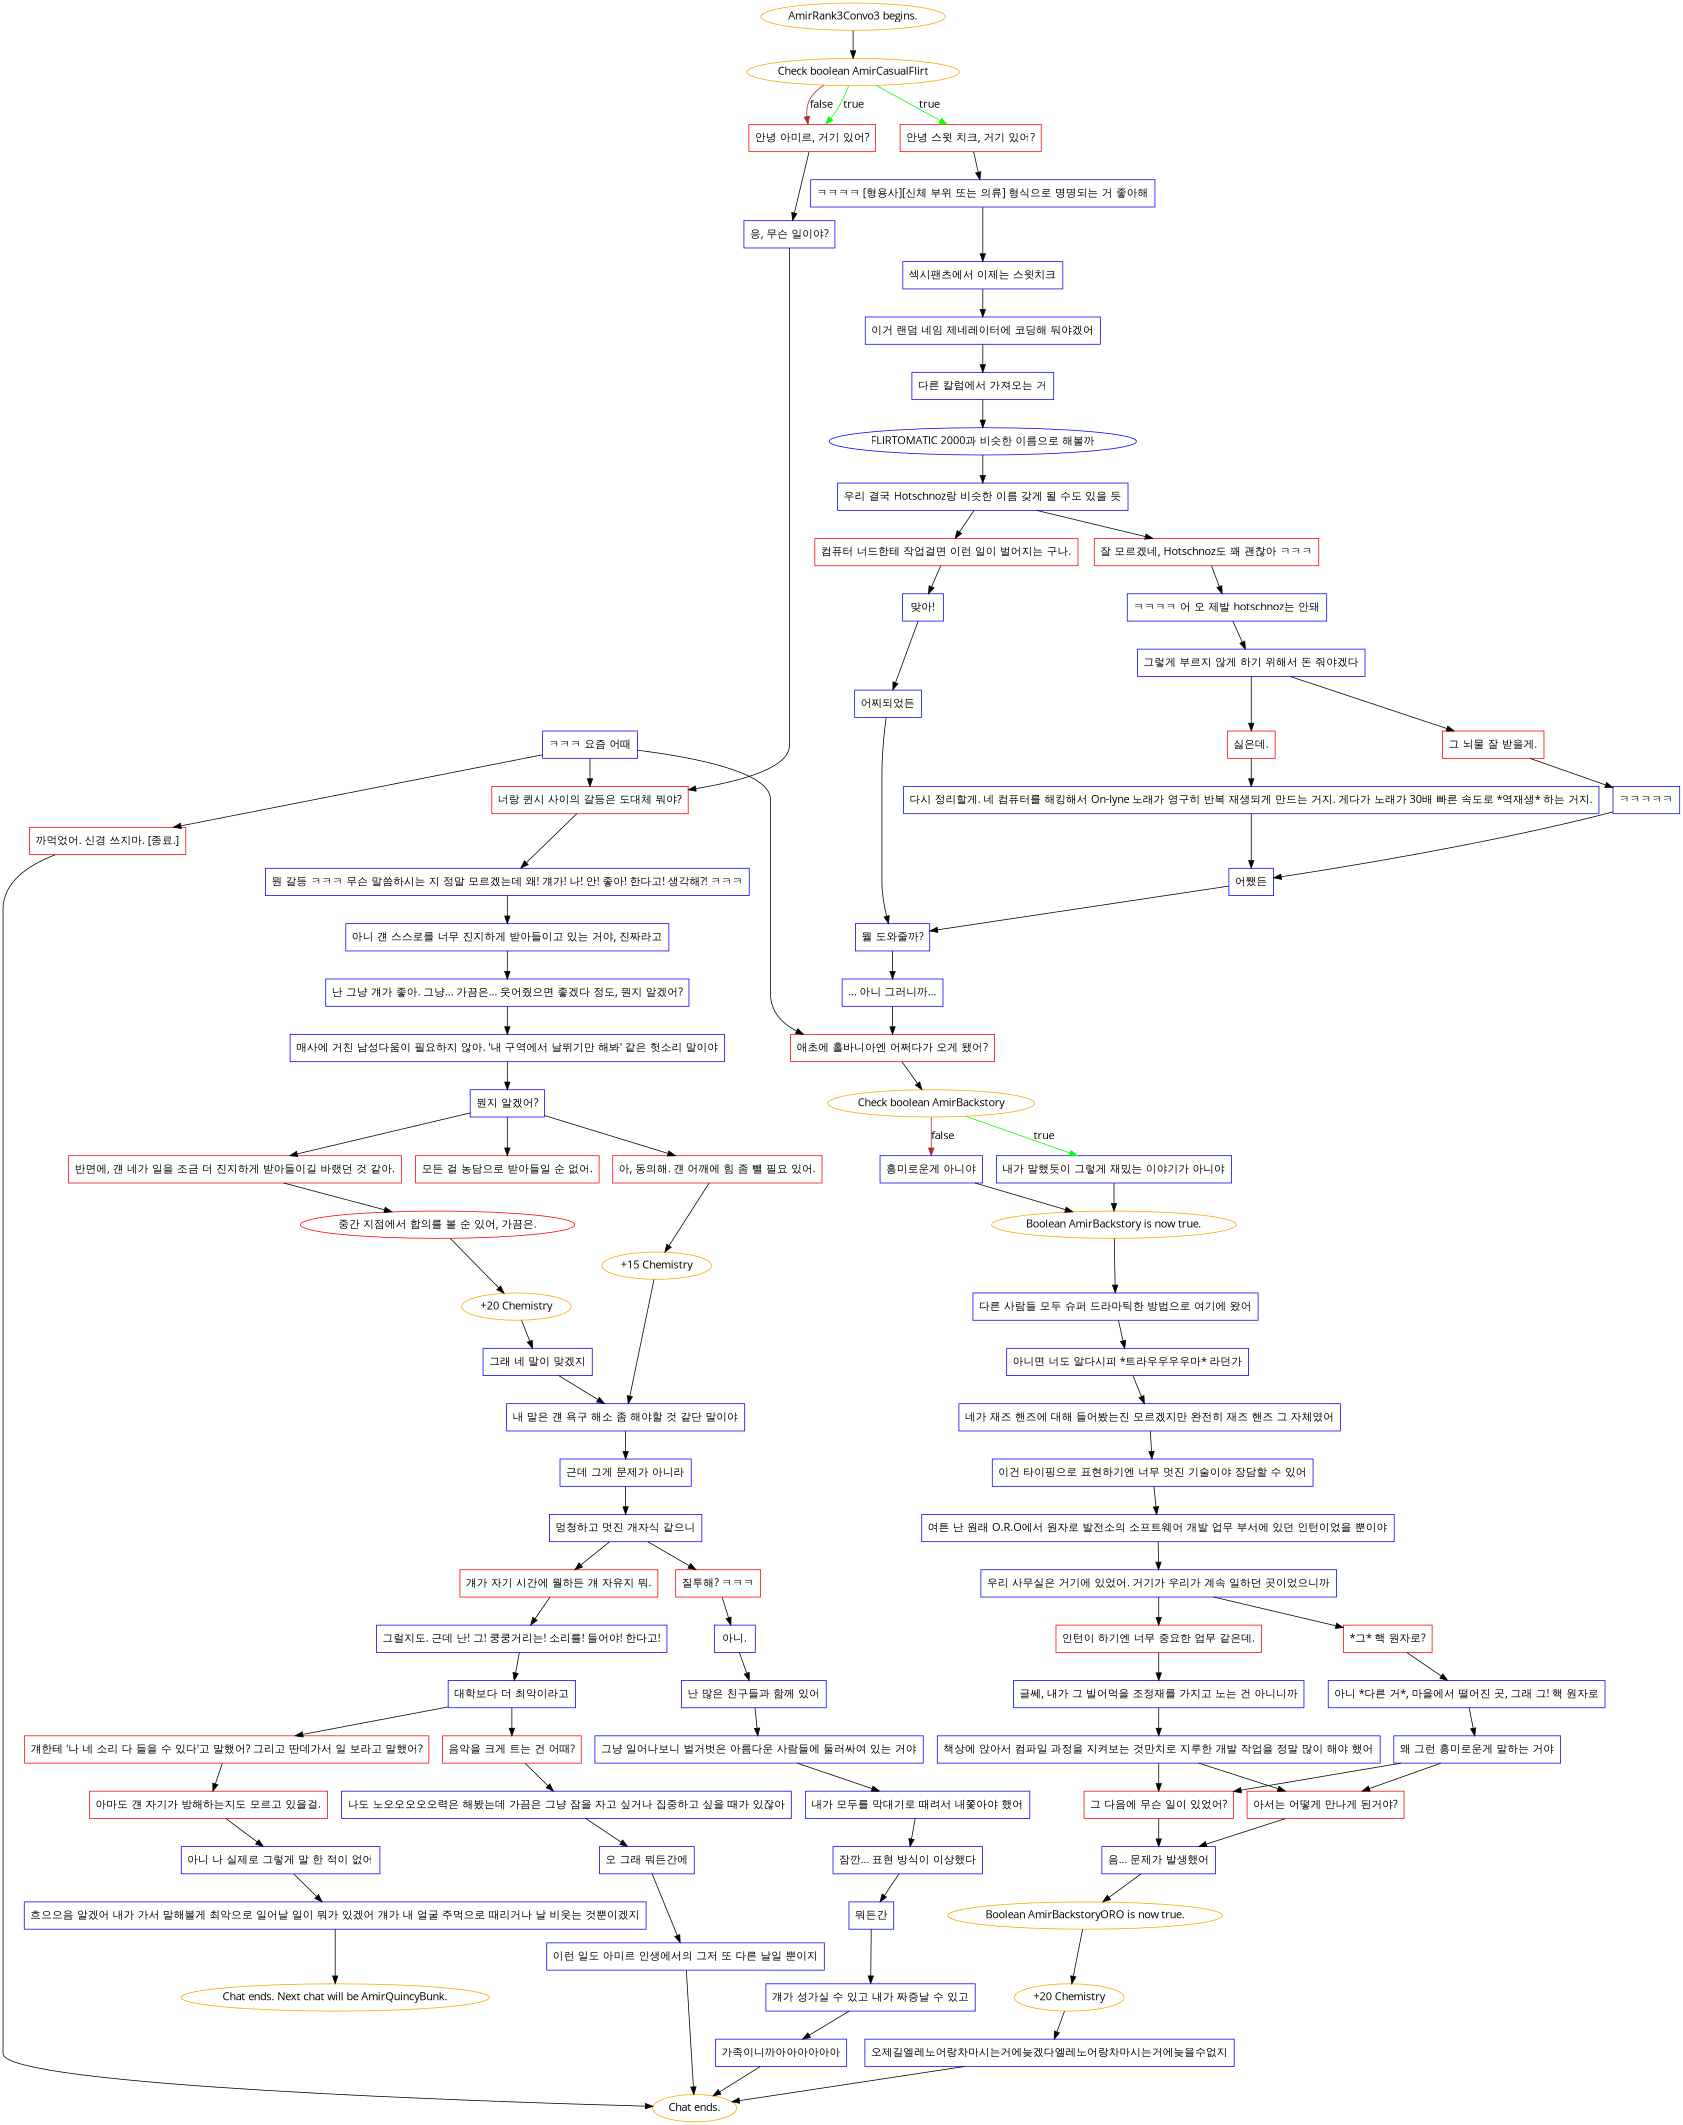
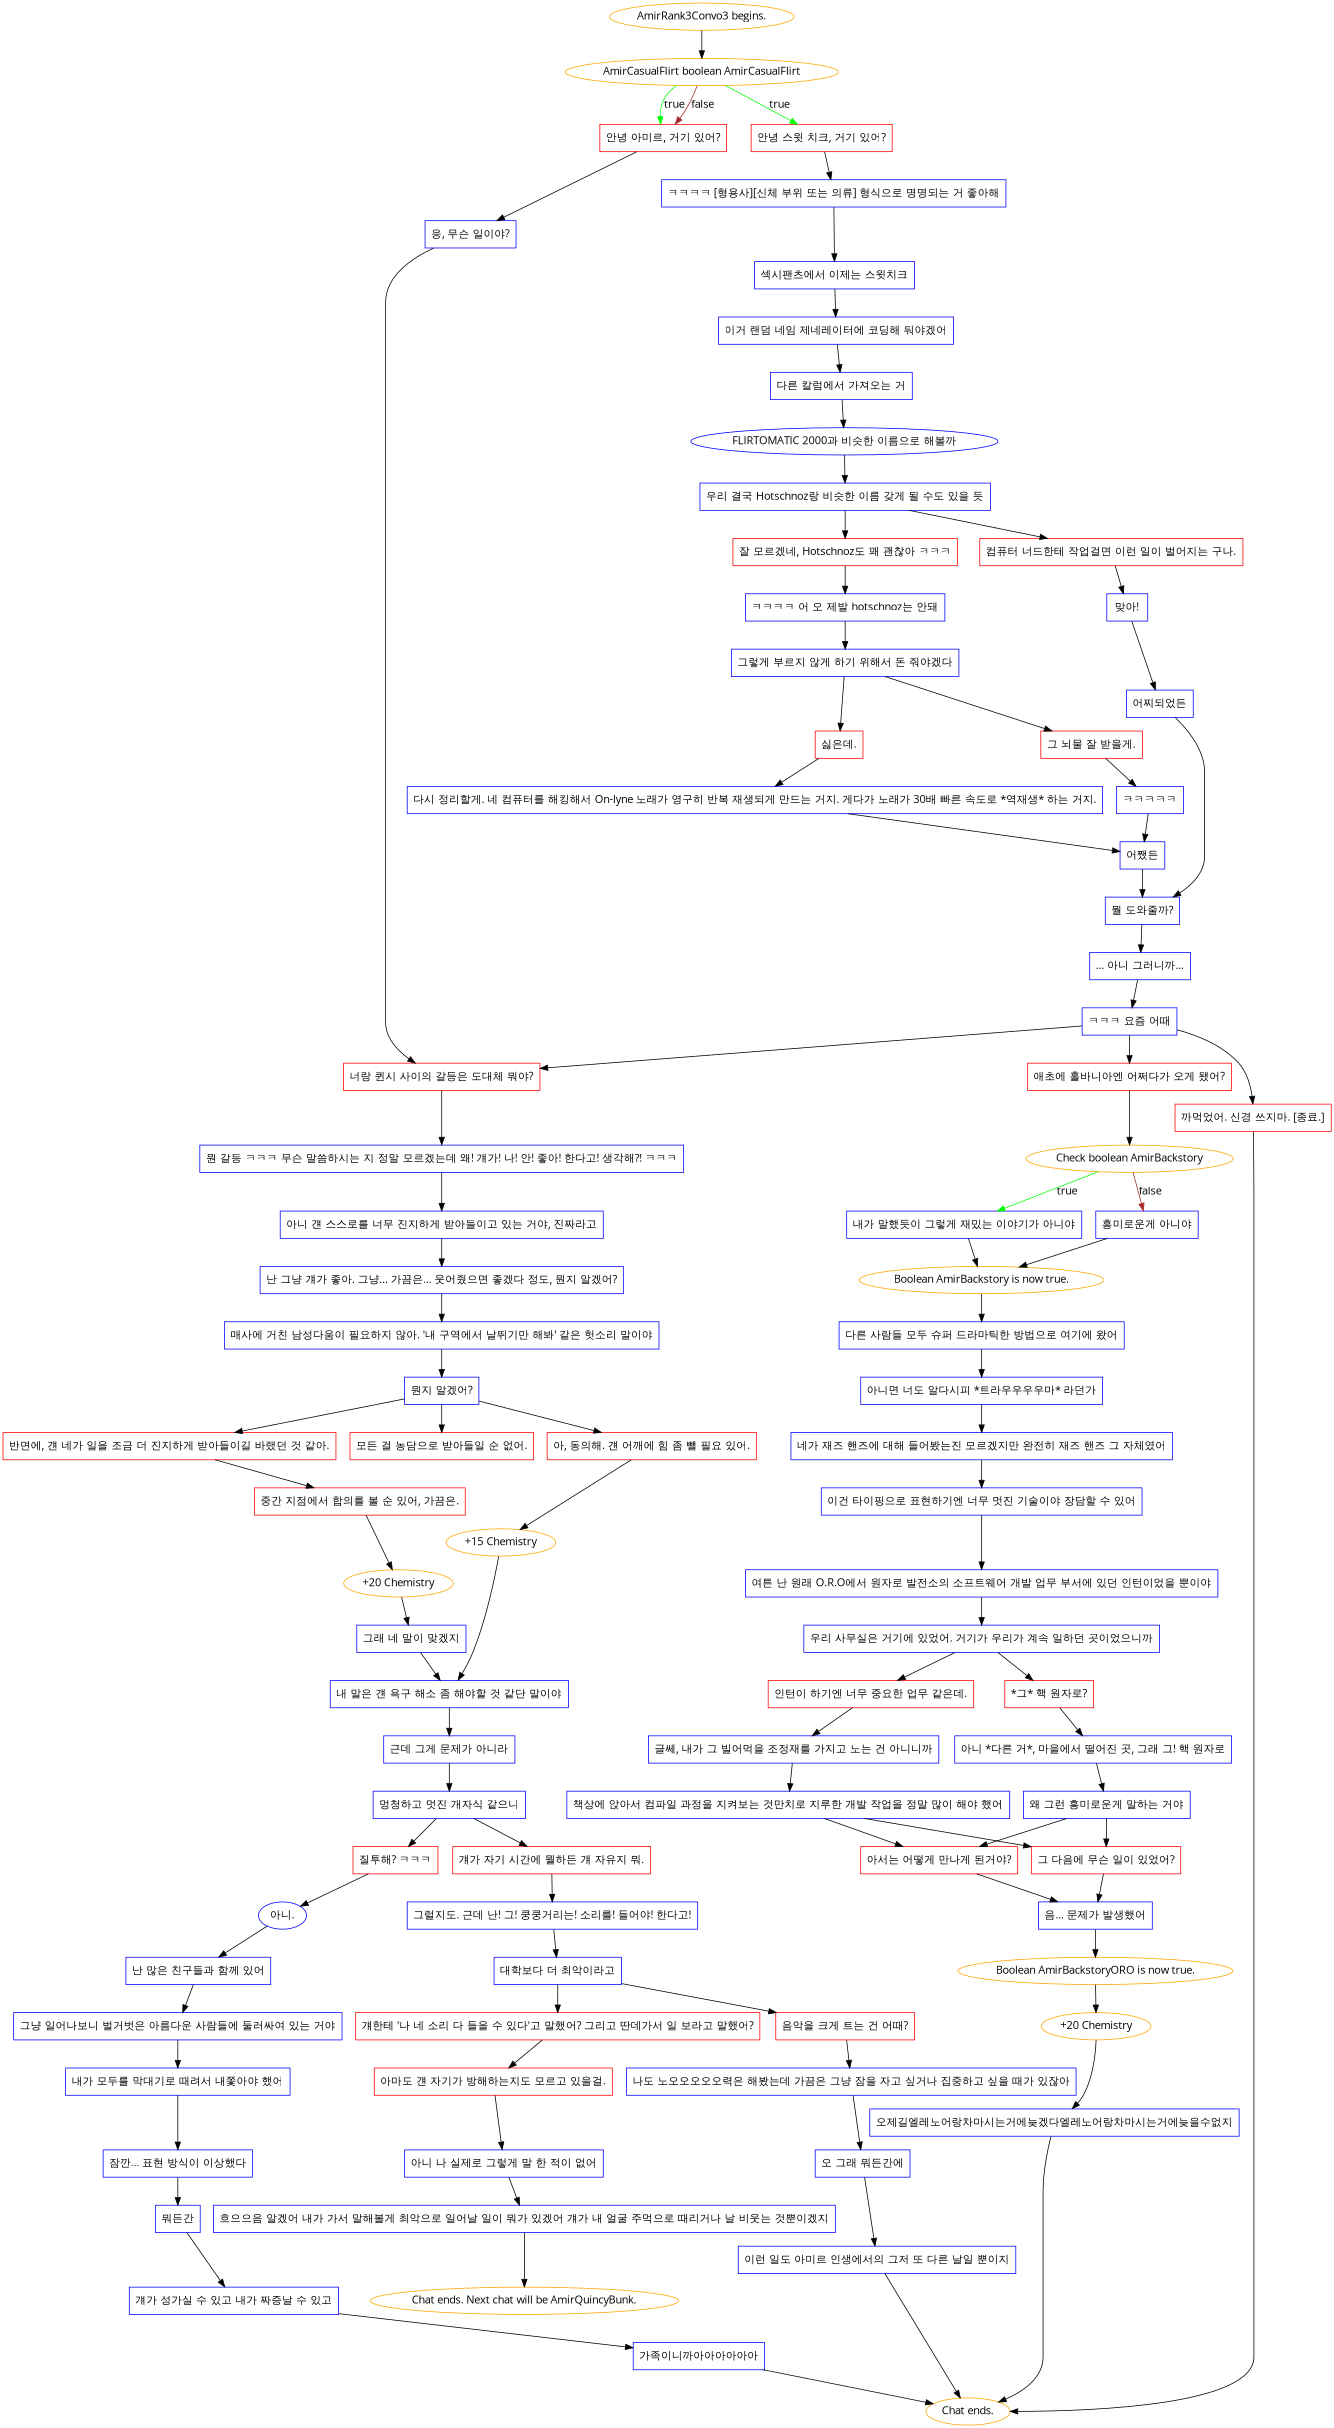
node "Check boolean AmirCasualFlirt": label "Check boolean AmirCasualFlirt" -> "AmirCasualFlirt boolean AmirCasualFlirt"
edge "... 아니 그러니까..." -> "애초에 홀바니아엔 어쩌다가 오게 됐어?": now "... 아니 그러니까..." -> "ㅋㅋㅋ 요즘 어때"
node "중간 지점에서 합의를 볼 순 있어, 가끔은.": shape ellipse -> box
node "아니.": shape box -> ellipse
